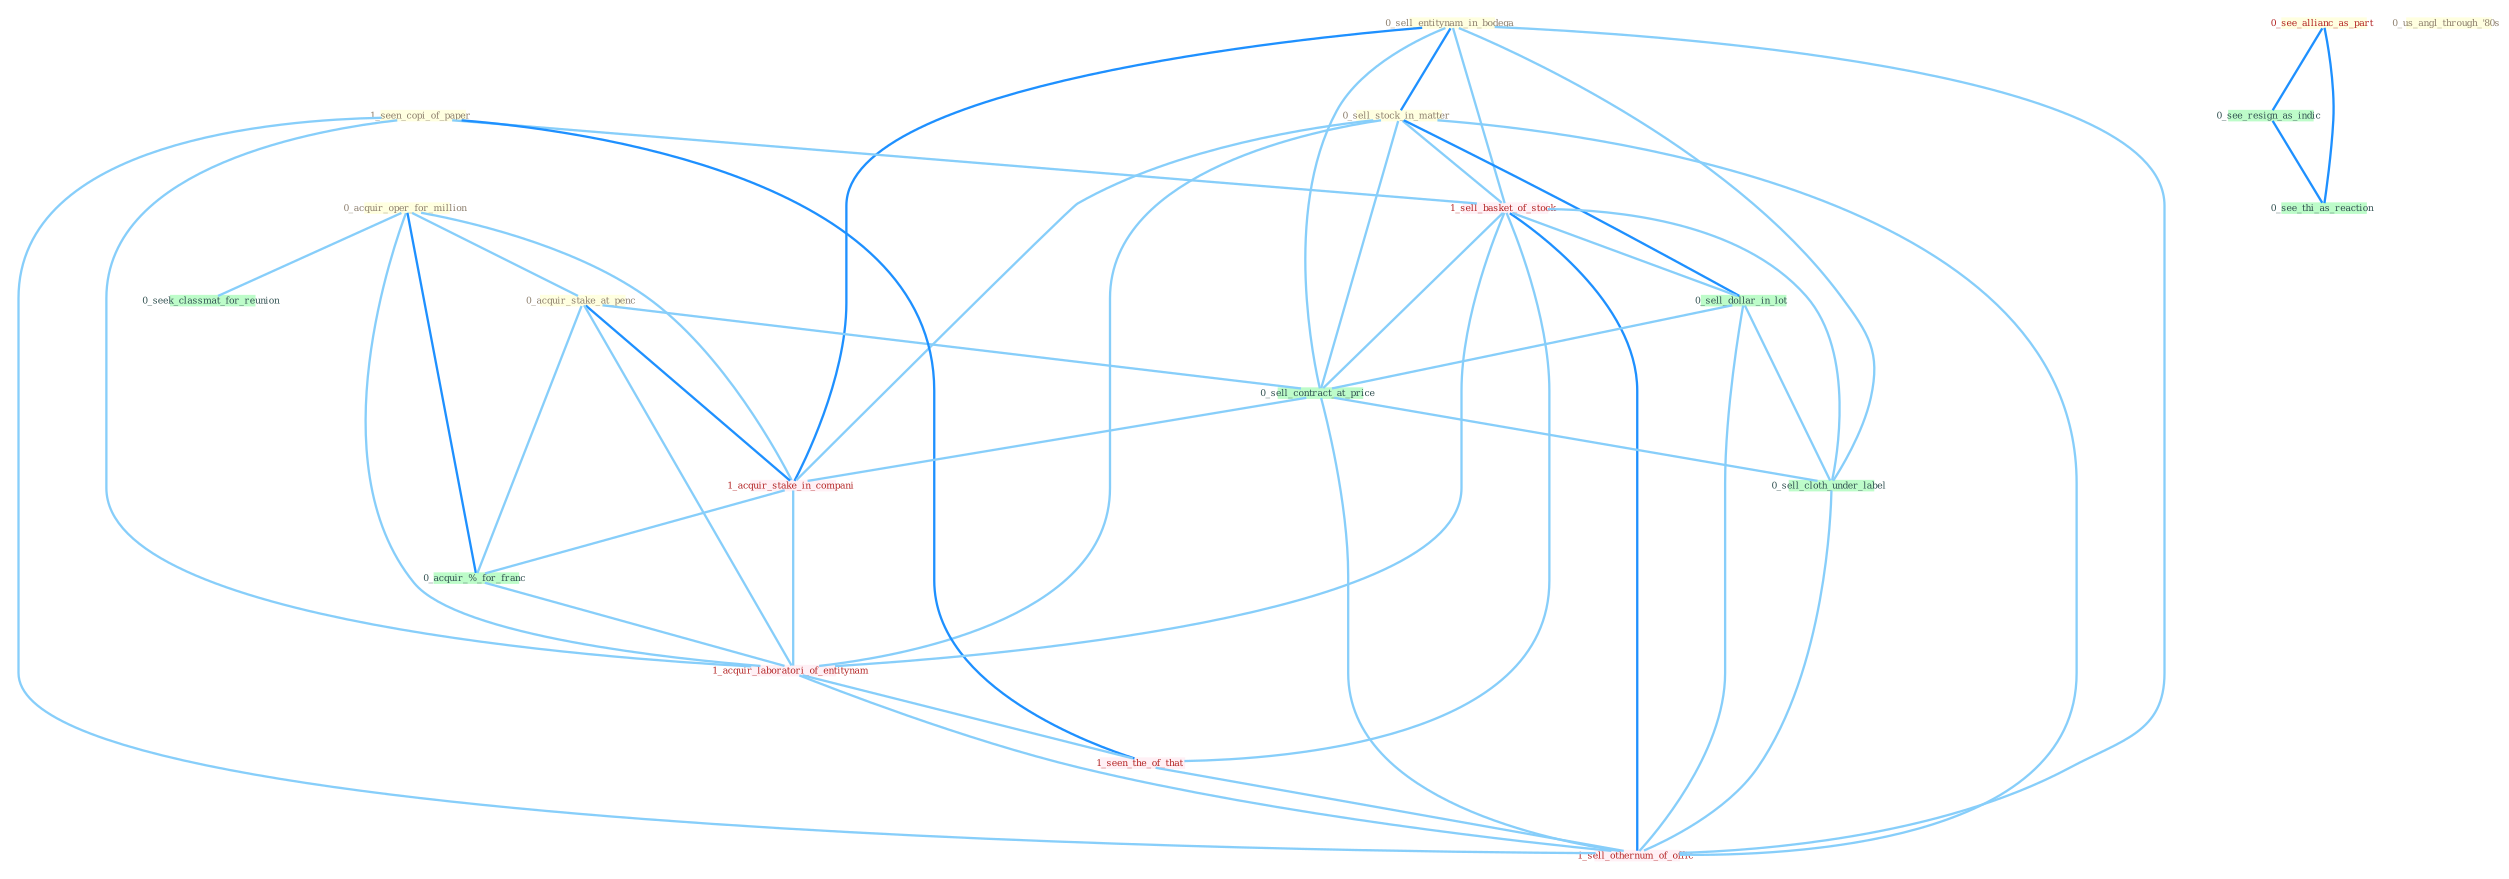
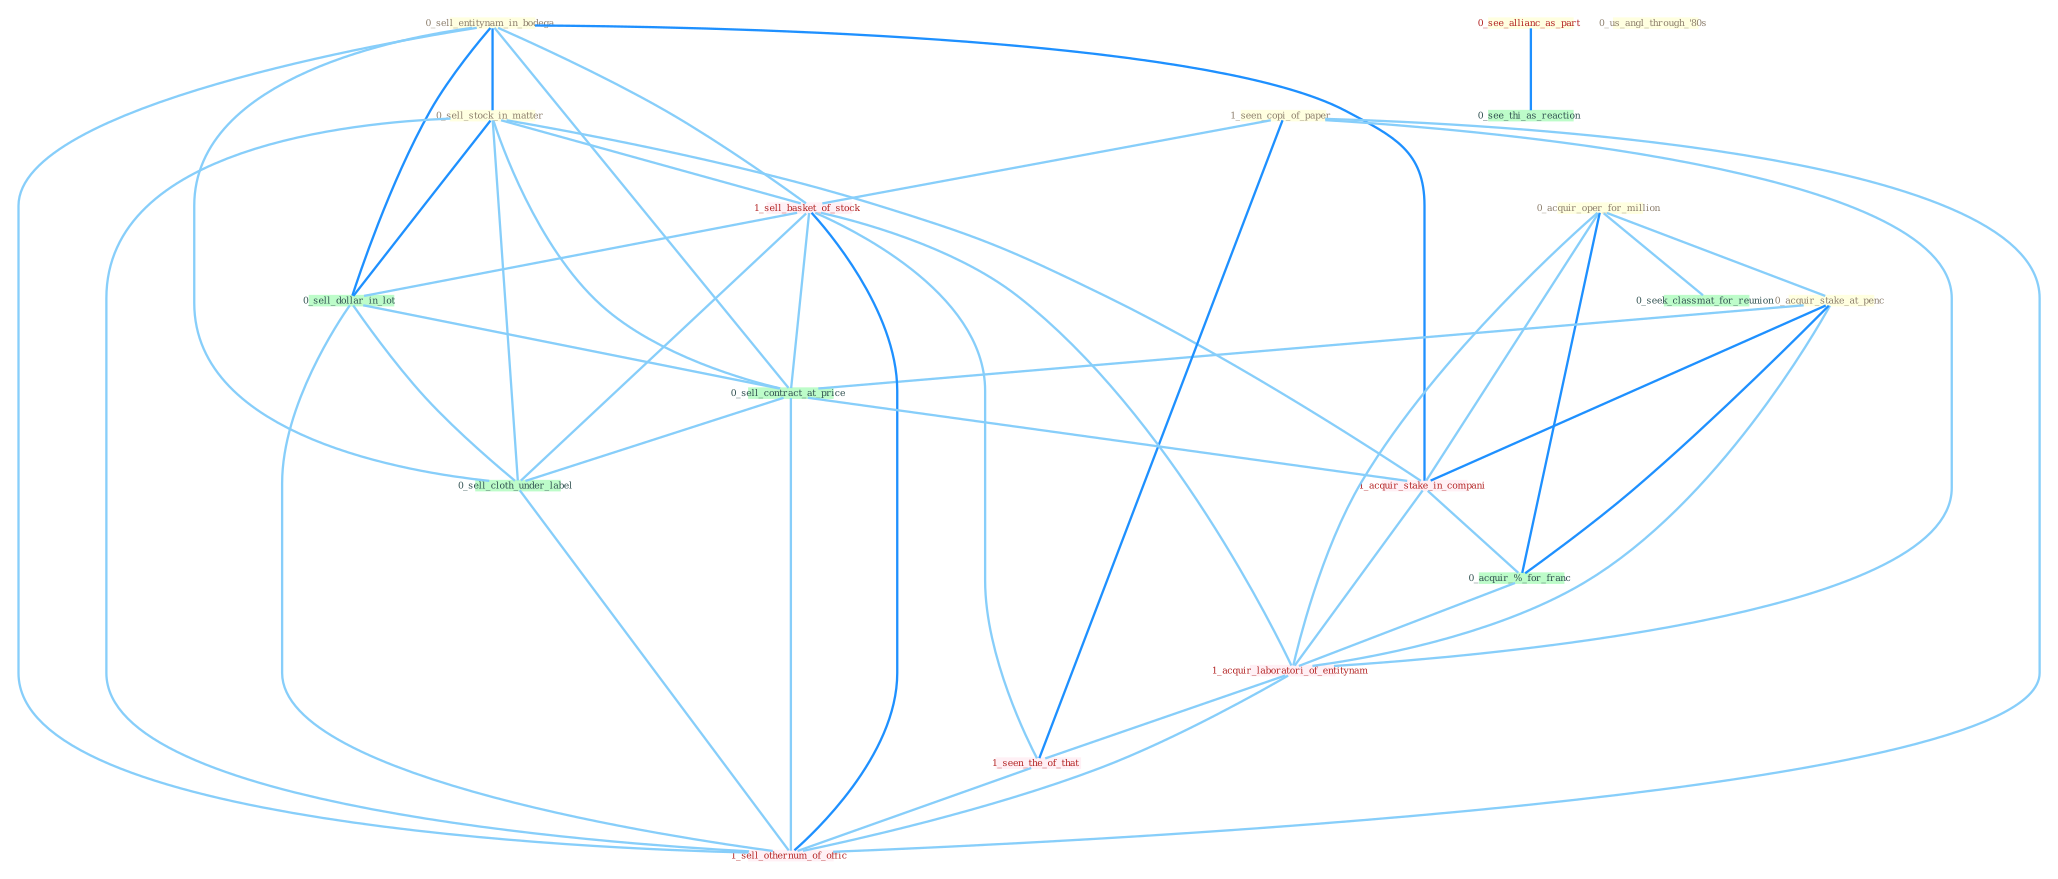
node "0_see_resign_as_indic": removed
edge "0_sell_entitynam_in_bodega" -- "0_sell_dollar_in_lot": added
edge "0_sell_stock_in_matter" -- "1_acquir_laboratori_of_entitynam": now "0_sell_stock_in_matter" -- "0_sell_cloth_under_label"
edge "0_acquir_stake_at_penc" -- "0_acquir_%_for_franc": color #87cefa -> #1e90ff
